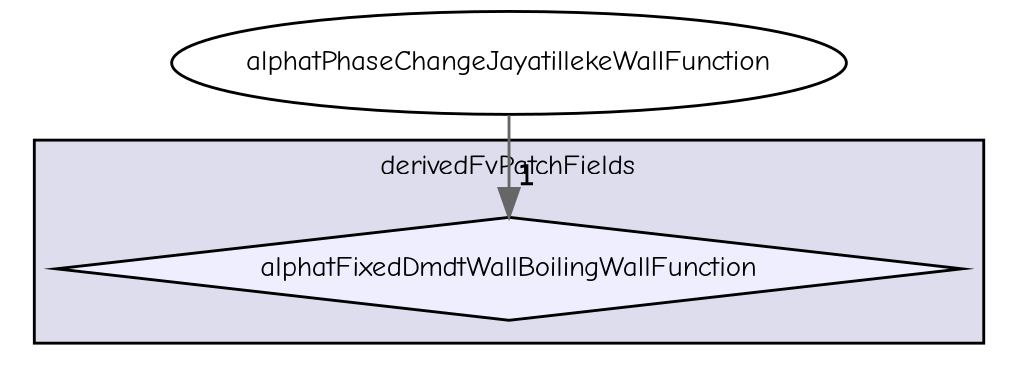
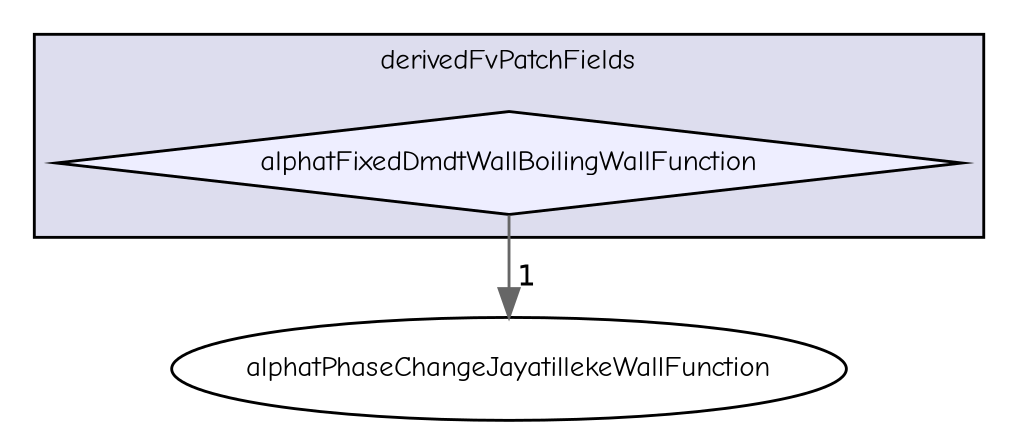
edge "alphatPhaseChangeJayatillekeWallFunction" -> "alphatFixedDmdtWallBoilingWallFunction": reversed
